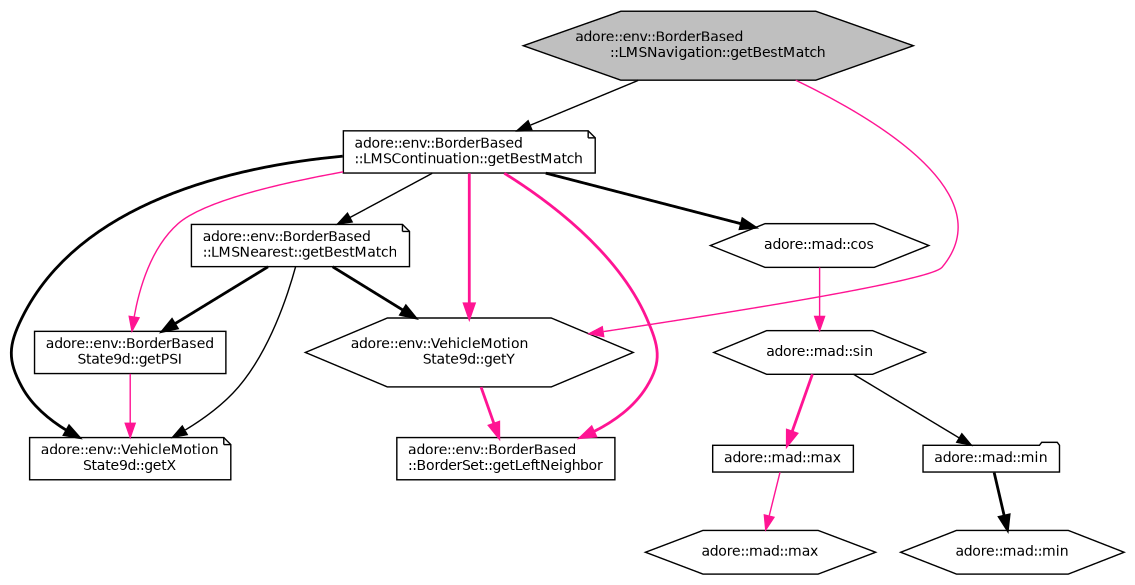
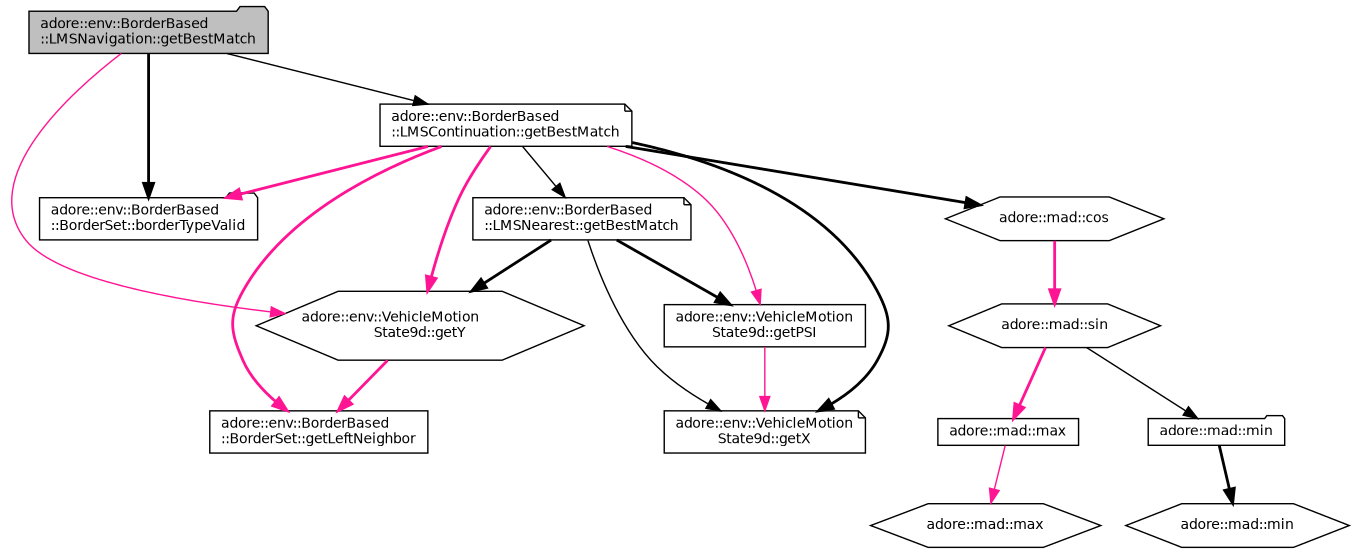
node "adore::env::BorderBased ::LMSNavigation::getBestMatch": shape hexagon -> folder
node "adore::env::BorderBased ::BorderSet::borderTypeValid": added
edge "adore::mad::cos" -> "adore::mad::sin": style solid -> bold
node "adore::env::BorderBased State9d::getPSI": label "adore::env::BorderBased State9d::getPSI" -> "adore::env::VehicleMotion State9d::getPSI"
